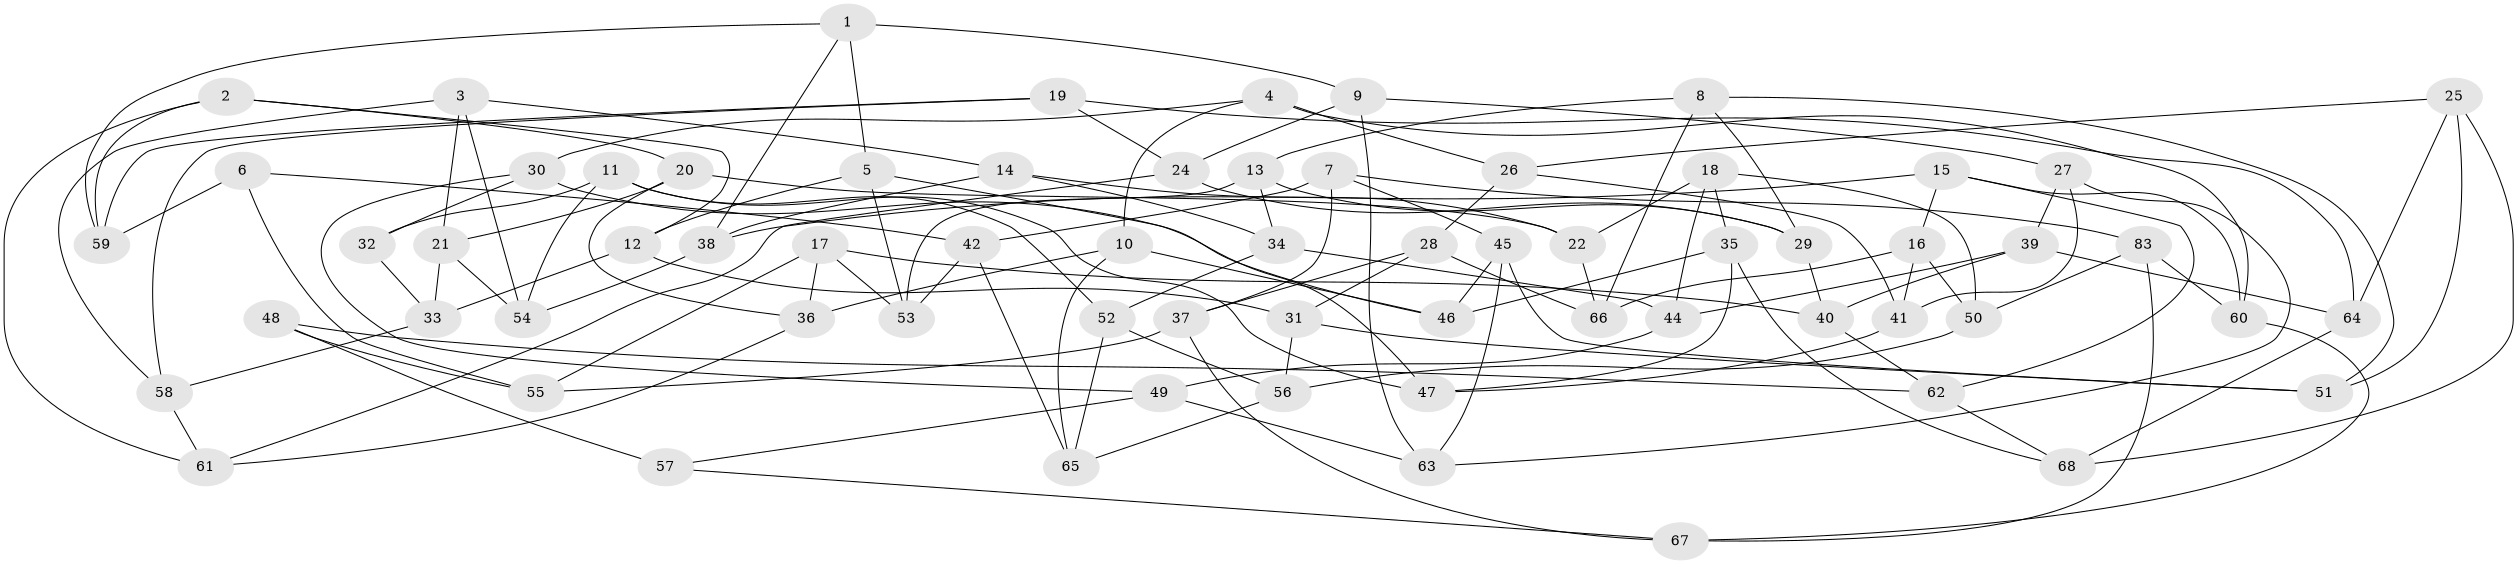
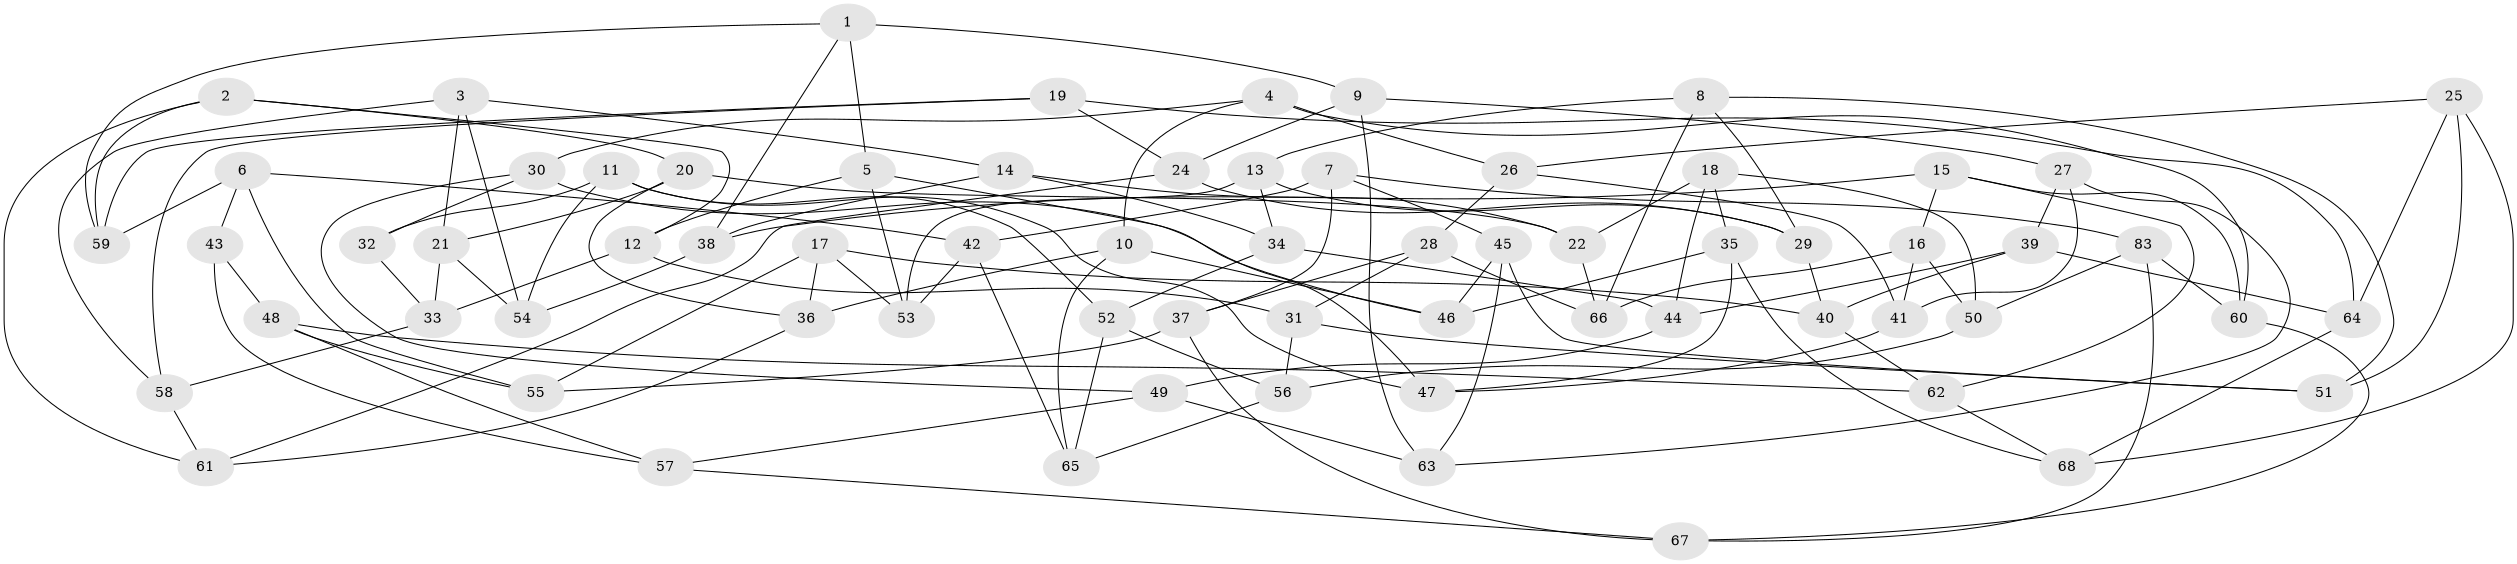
node "43": added
